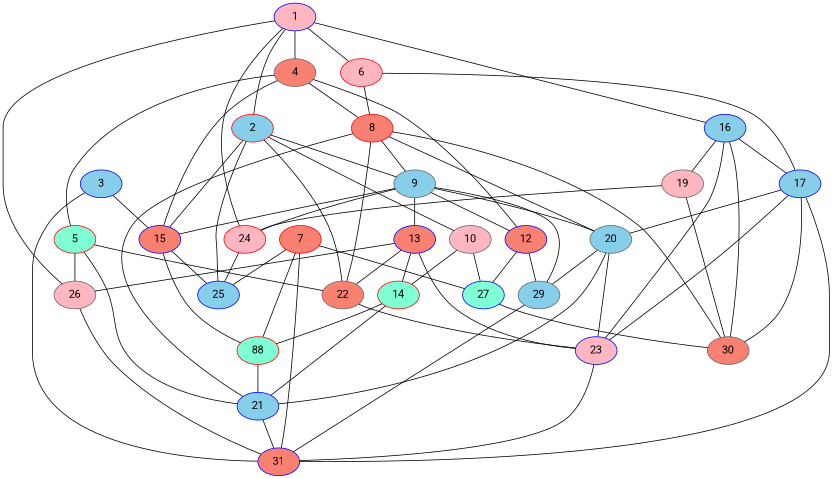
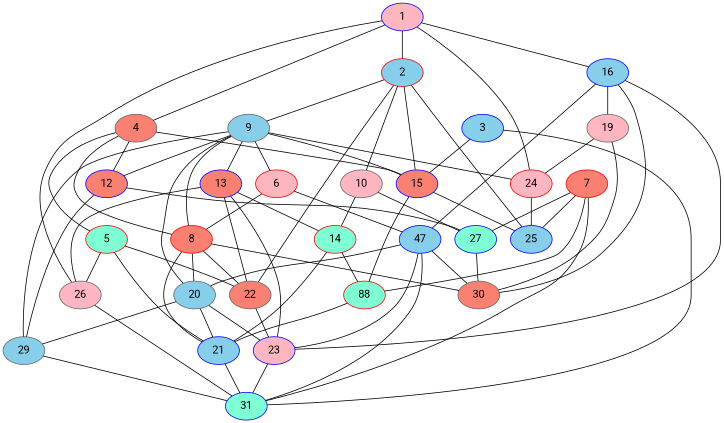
edge "1" -- "6": now "9" -- "6"
node "17": label "17" -> "47"
node "31": fillcolor salmon -> aquamarine
